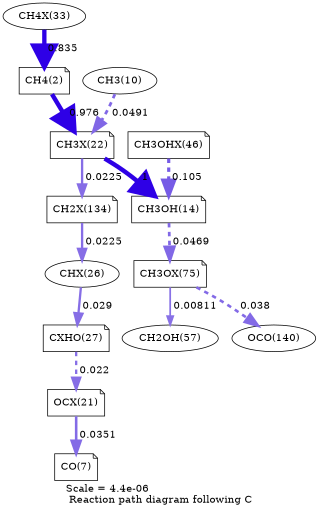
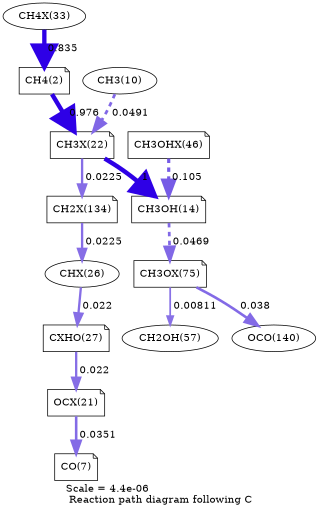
edge "CH3OX(75)" -> "OCO(140)": style dashed -> solid
edge "CHX(26)" -> "CXHO(27)": label " 0.029" -> " 0.022"
edge "CXHO(27)" -> "OCX(21)": style dashed -> solid
